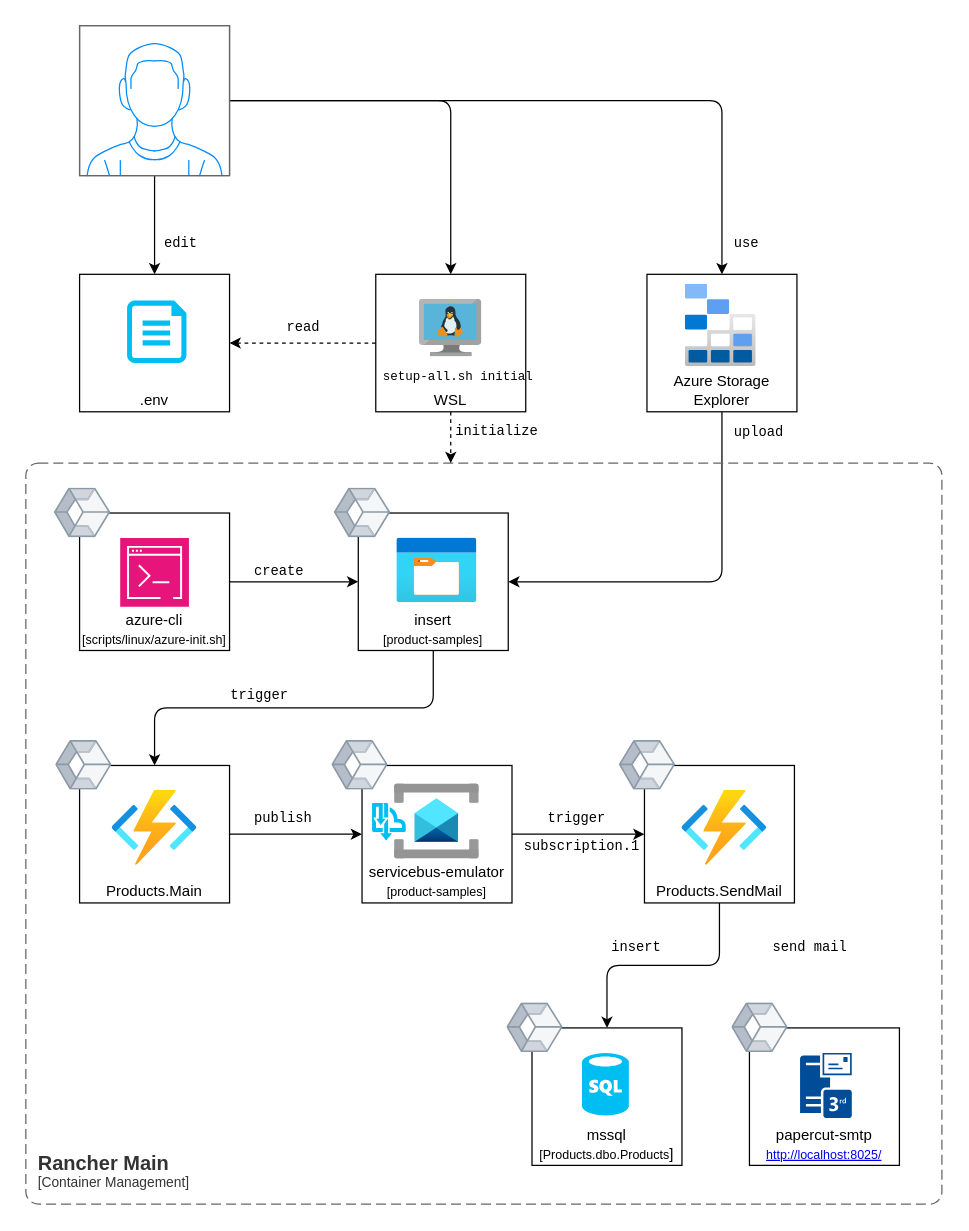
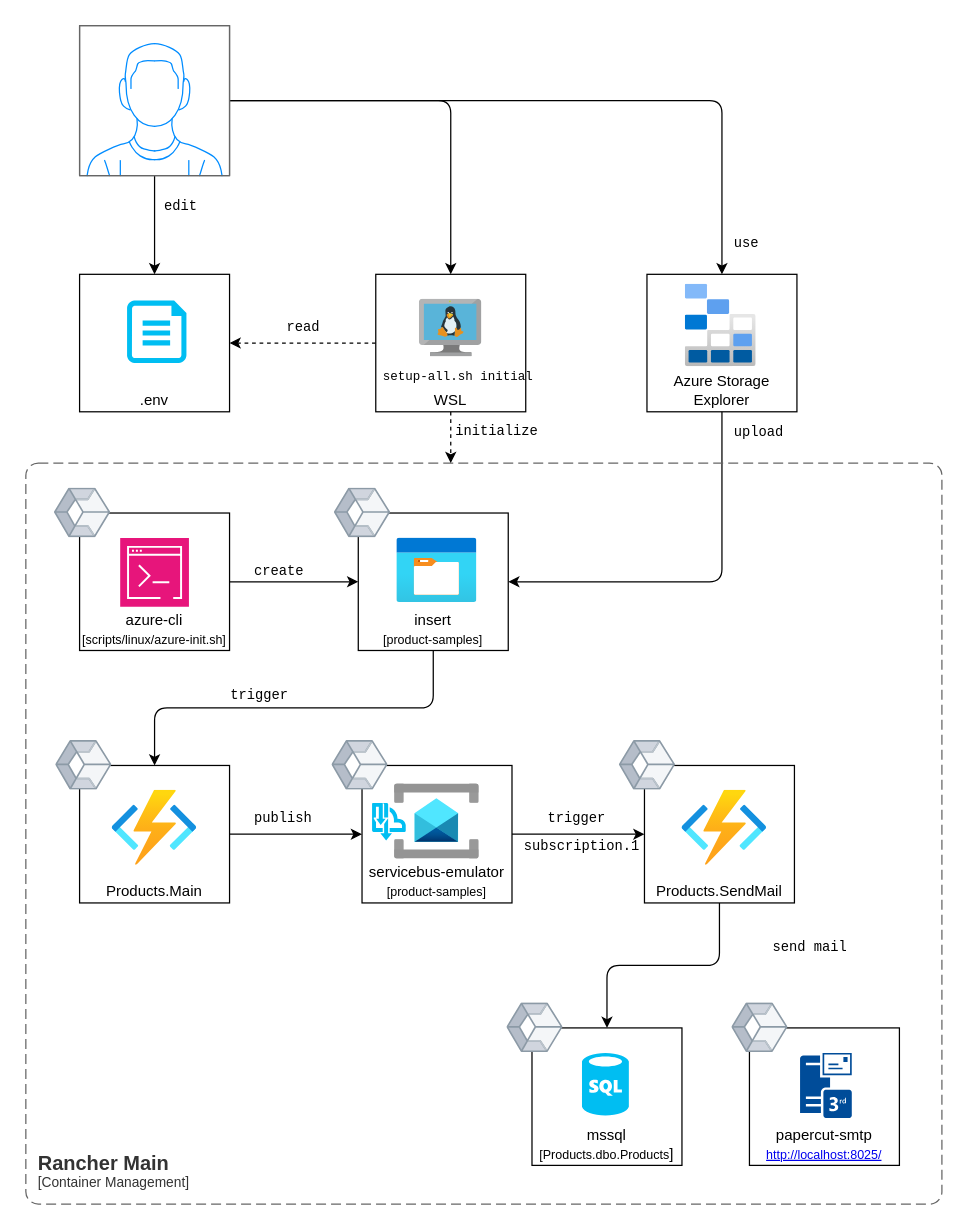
node "edit": moved (249, 249) -> (249, 212)
node "insert": removed
